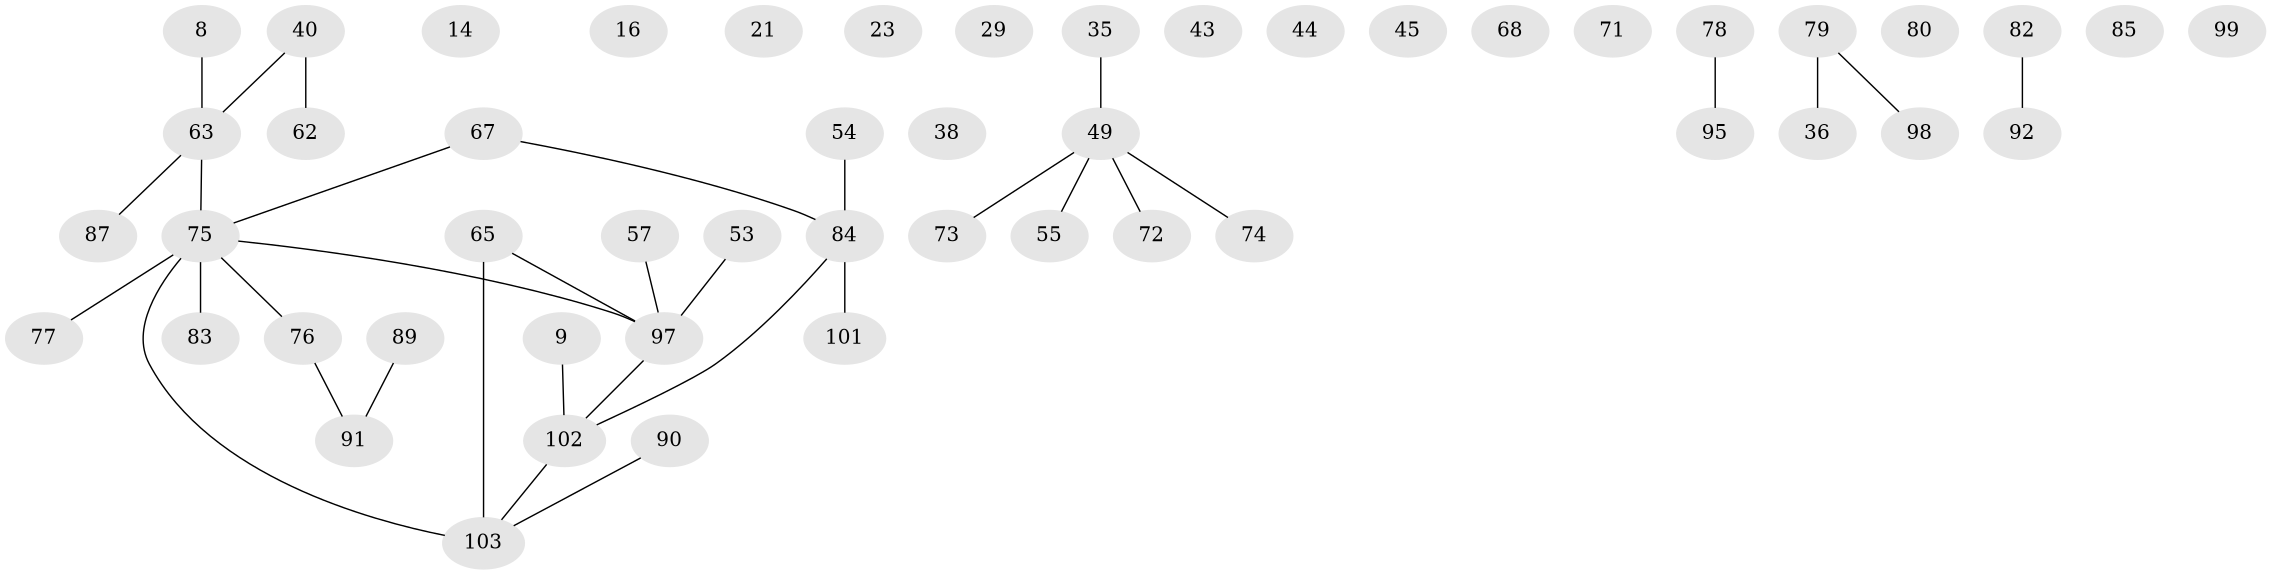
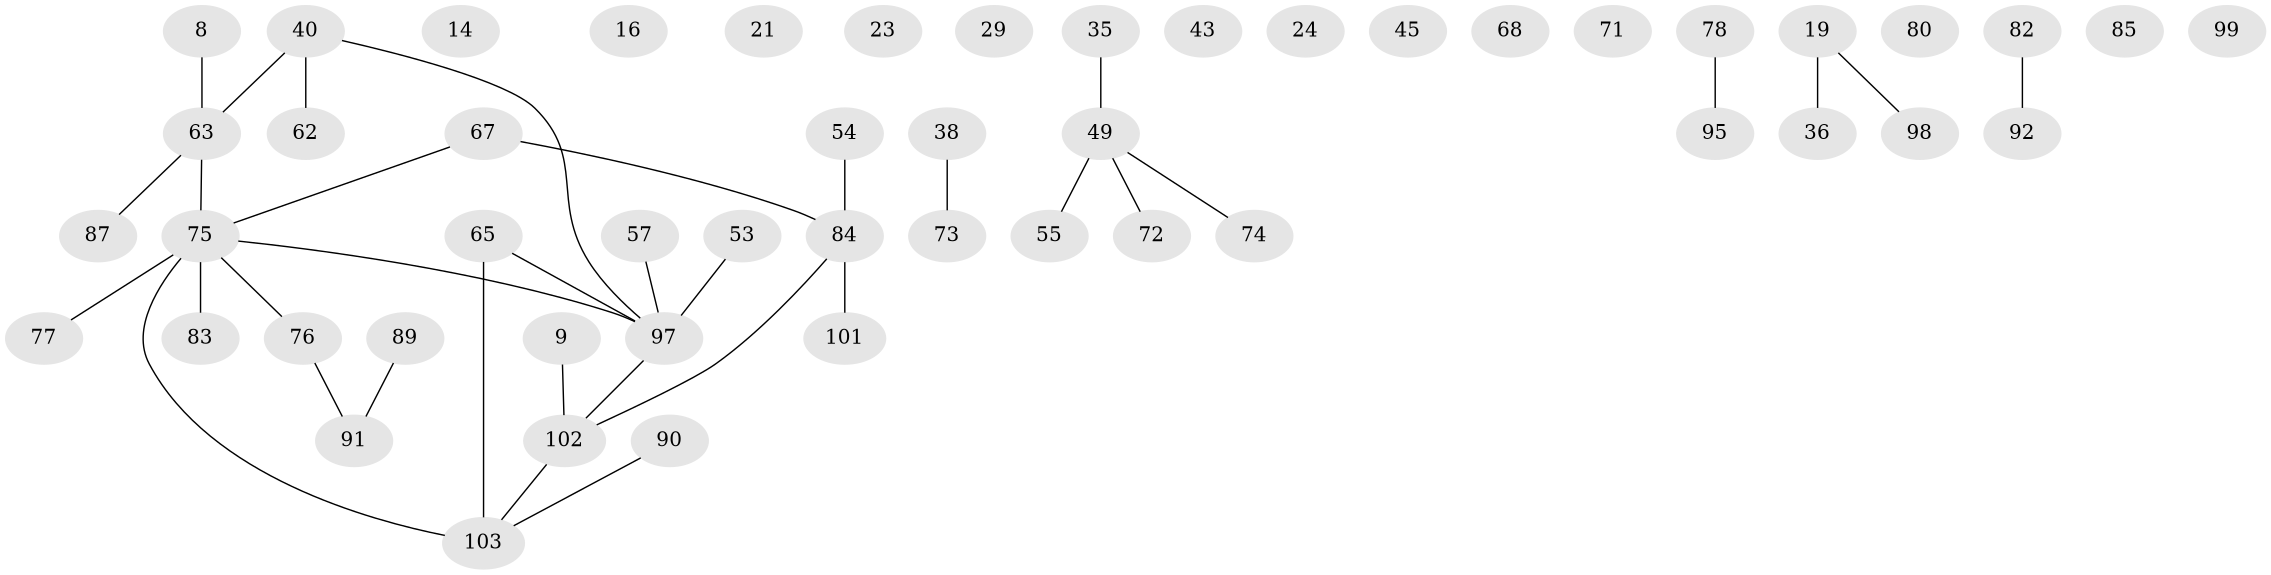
node "44": label "44" -> "24"
node "79": label "79" -> "19"
edge "40" -- "97": added
edge "49" -- "73": now "38" -- "73"
